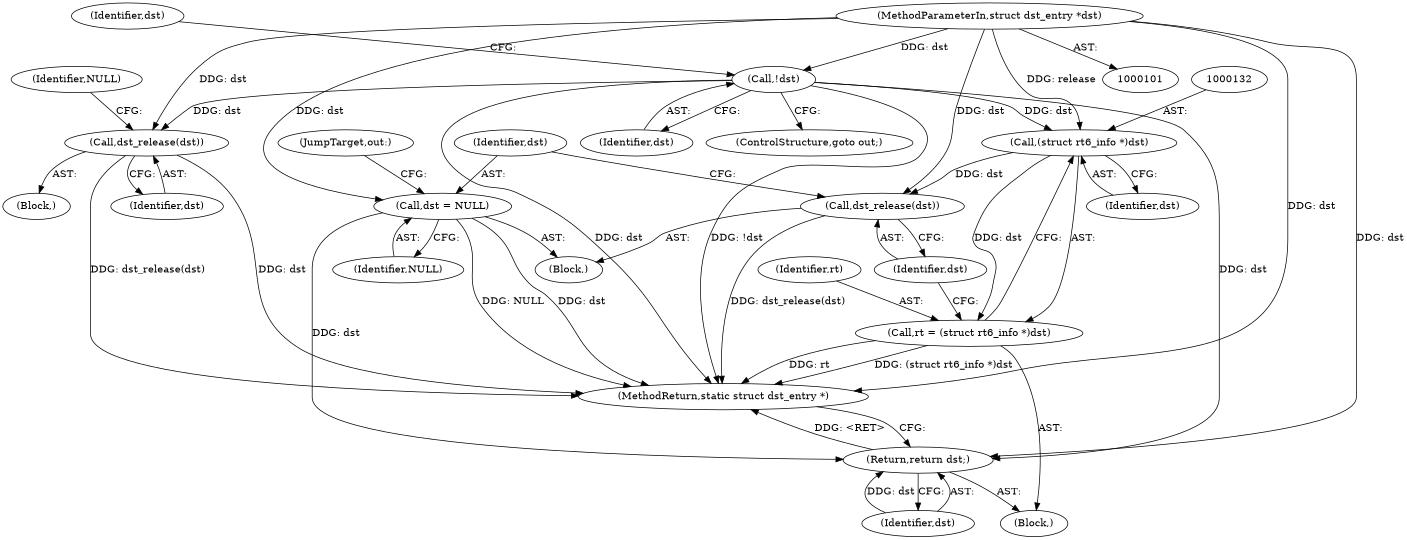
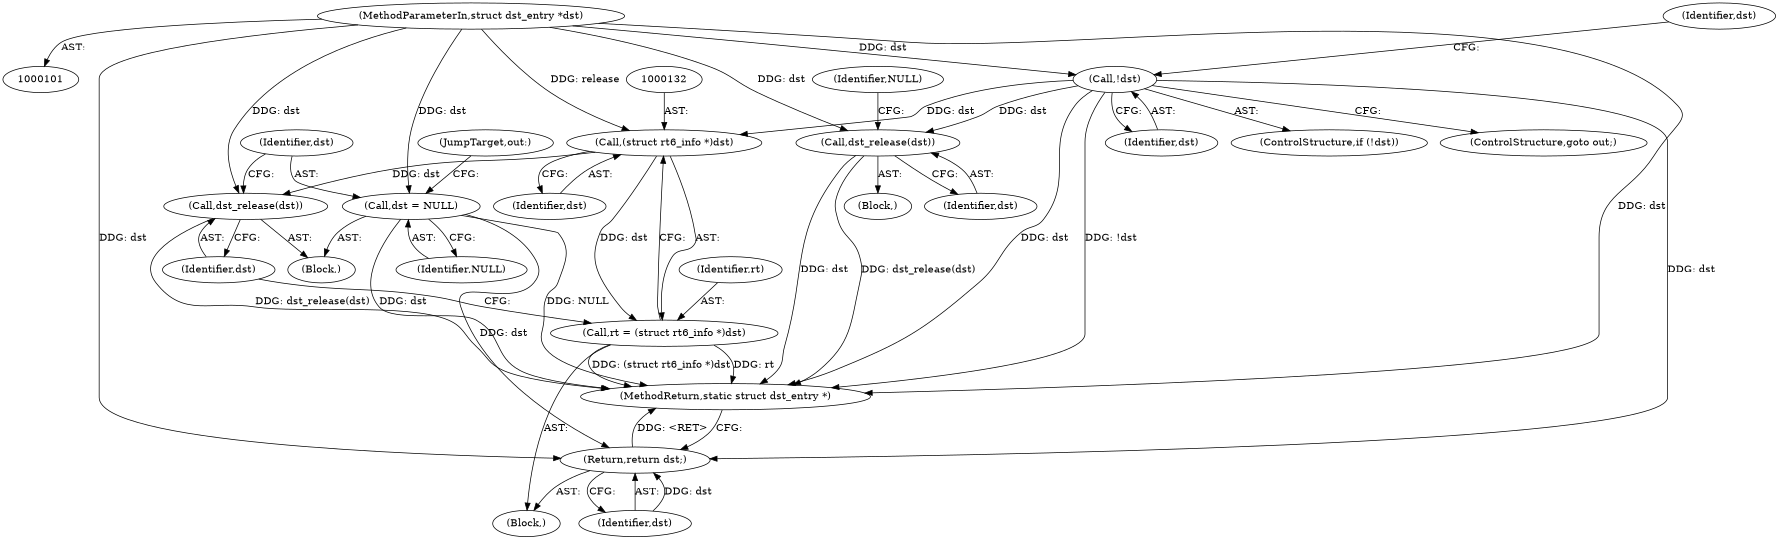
node "(ControlStructure,if (!dst))": added
